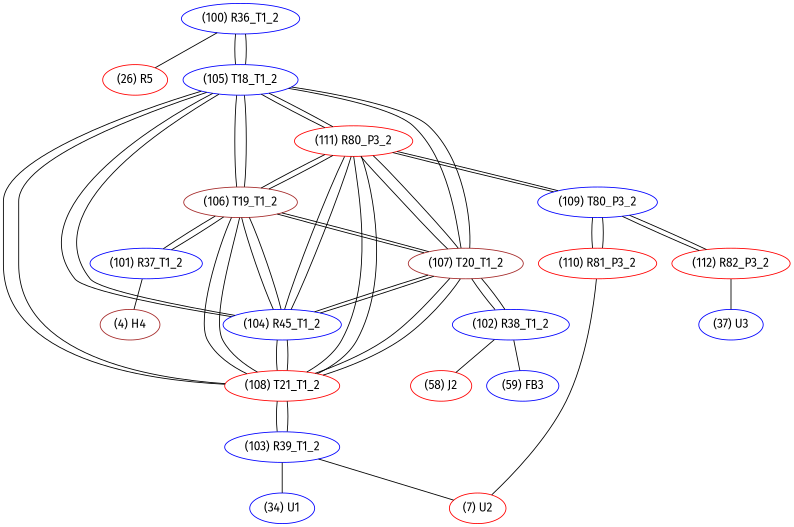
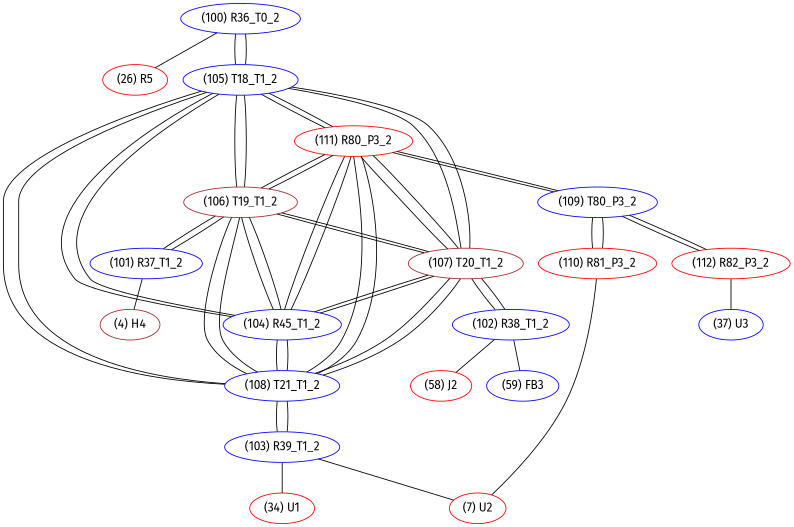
node "(100) R36_T1_2": label "(100) R36_T1_2" -> "(100) R36_T0_2"
node "(108) T21_T1_2": color red -> blue
node "(34) U1": color blue -> red
